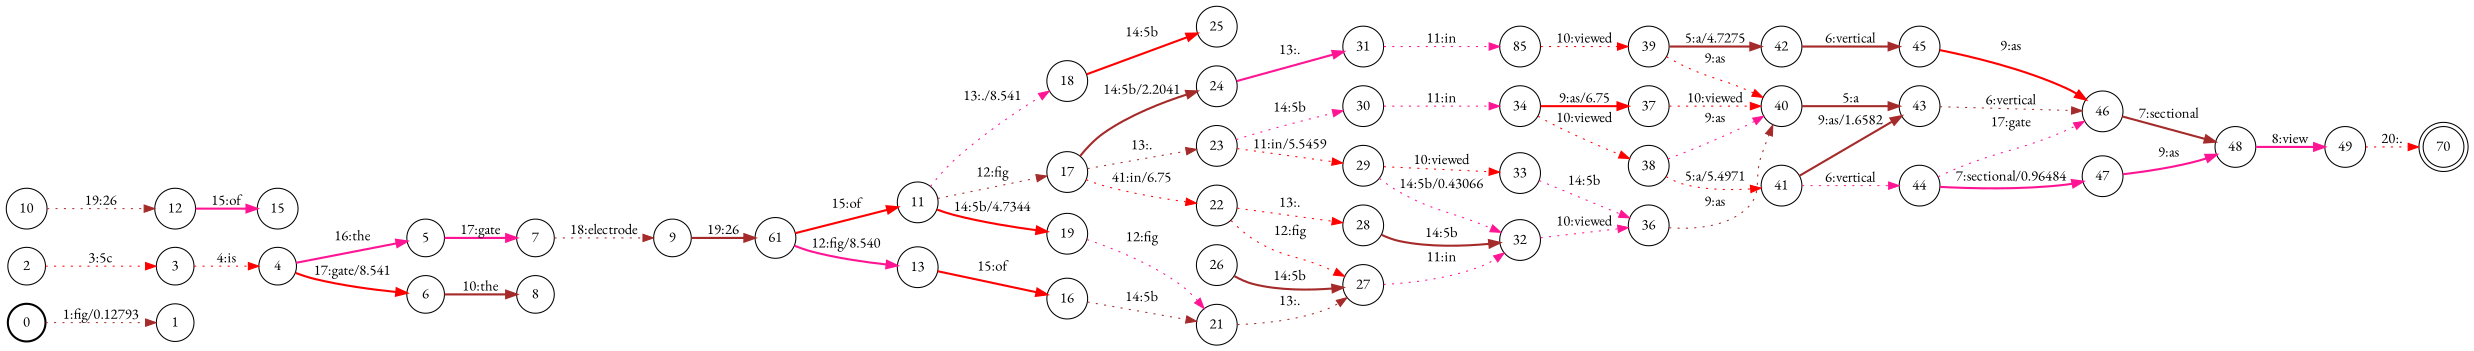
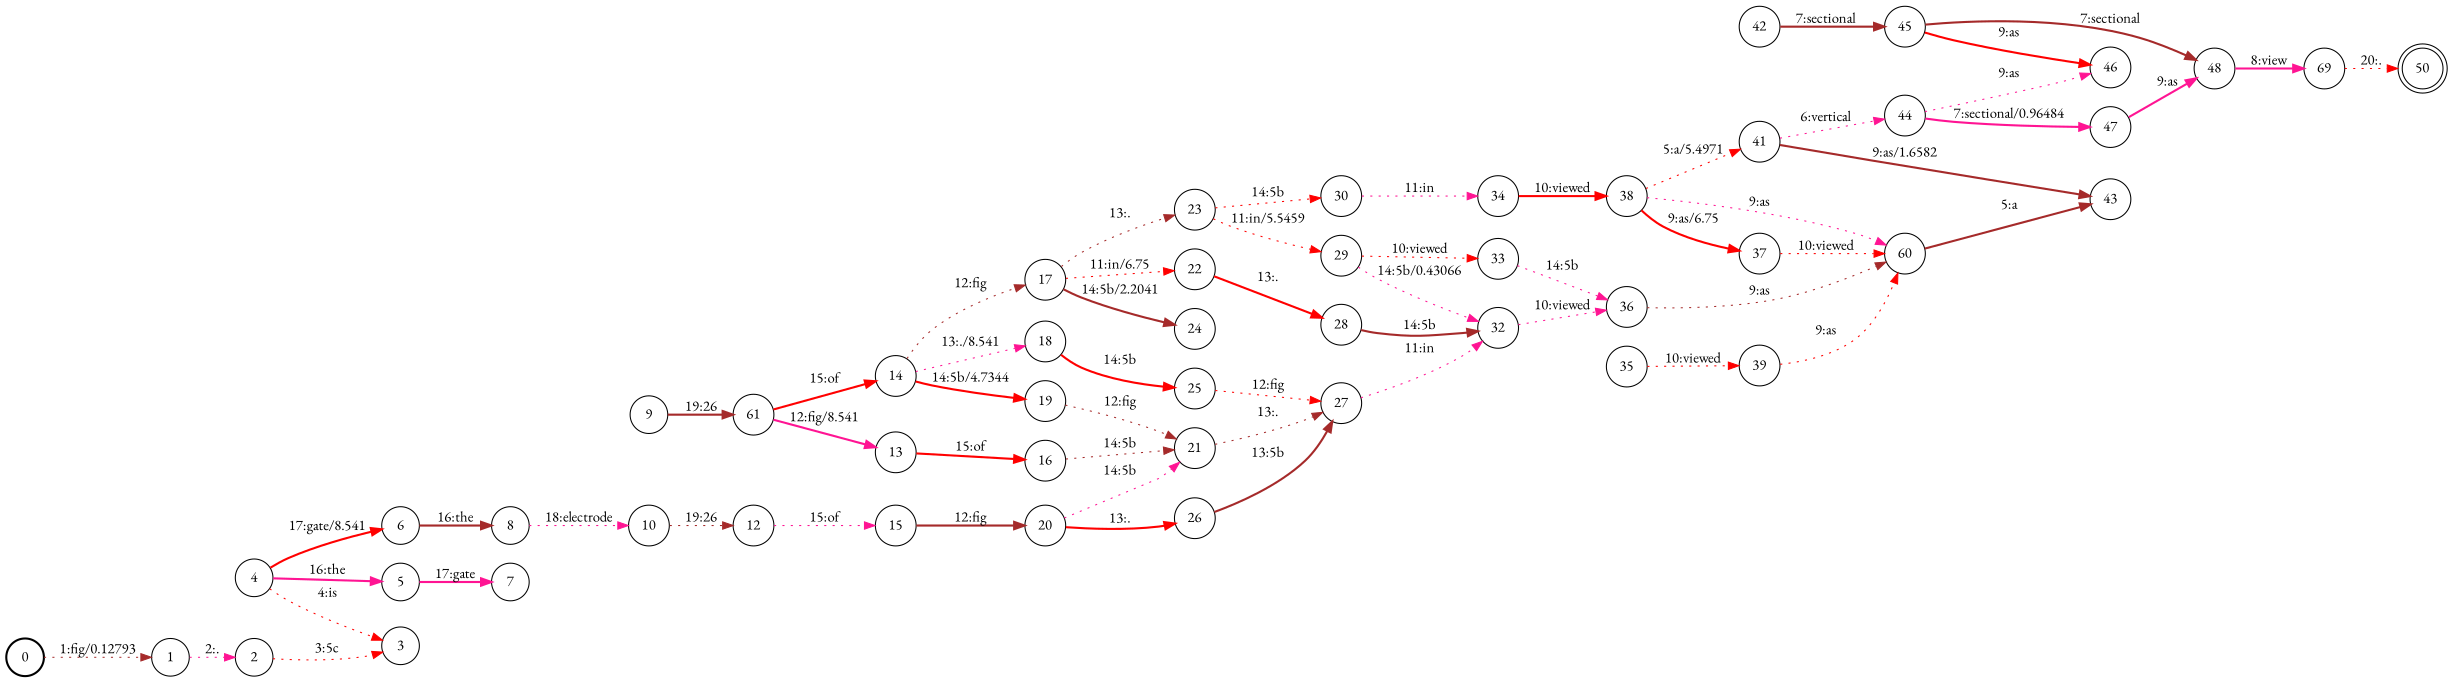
edge "42" -> "45": label "6:vertical" -> "7:sectional"
node "31": removed
node "85": label "85" -> "35"
edge "39" -> "42": removed, label "5:a/4.7275"
edge "34" -> "37": now "38" -> "37"
node "40": label "40" -> "60"
edge "43" -> "46": removed, label "6:vertical"
edge "44" -> "46": label "17:gate" -> "9:as"
edge "23" -> "30": color deeppink -> red
edge "46" -> "48": now "45" -> "48"
edge "34" -> "38": style dotted -> bold
node "49": label "49" -> "69"
node "70": label "70" -> "50"
edge "17" -> "22": label "41:in/6.75" -> "11:in/6.75"
node "11": label "11" -> "14"
edge "12" -> "15": style bold -> dotted
edge "22" -> "28": style dotted -> bold
edge "7" -> "9": removed, label "18:electrode"
edge "61" -> "13": label "12:fig/8.540" -> "12:fig/8.541"
edge "22" -> "27": now "25" -> "27"
edge "19" -> "21": color deeppink -> brown
edge "3" -> "4": reversed
edge "26" -> "27": label "14:5b" -> "13:5b"
edge "6" -> "8": label "10:the" -> "16:the"
edge "8" -> "10": added, label "18:electrode"
node "20": added
edge "1" -> "2": added, label "2:."
